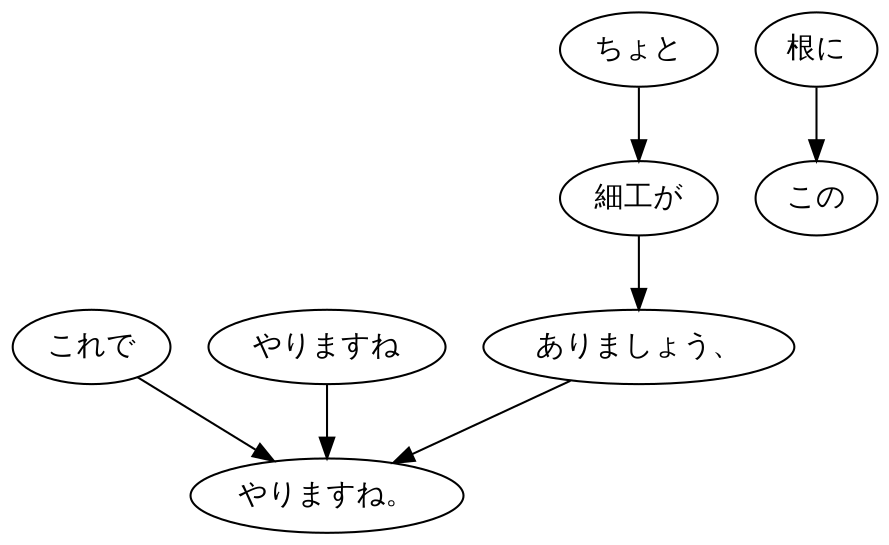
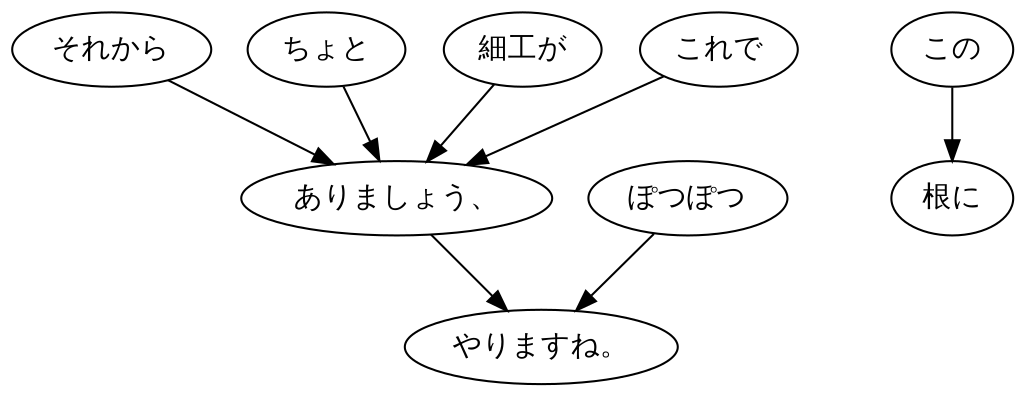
node "それから": added
edge "ちょと" -> "細工が": now "ちょと" -> "ありましょう、"
edge "根に" -> "この": reversed
node "やりますね": label "やりますね" -> "ぽつぽつ"
edge "これで" -> "やりますね。": now "これで" -> "ありましょう、"
